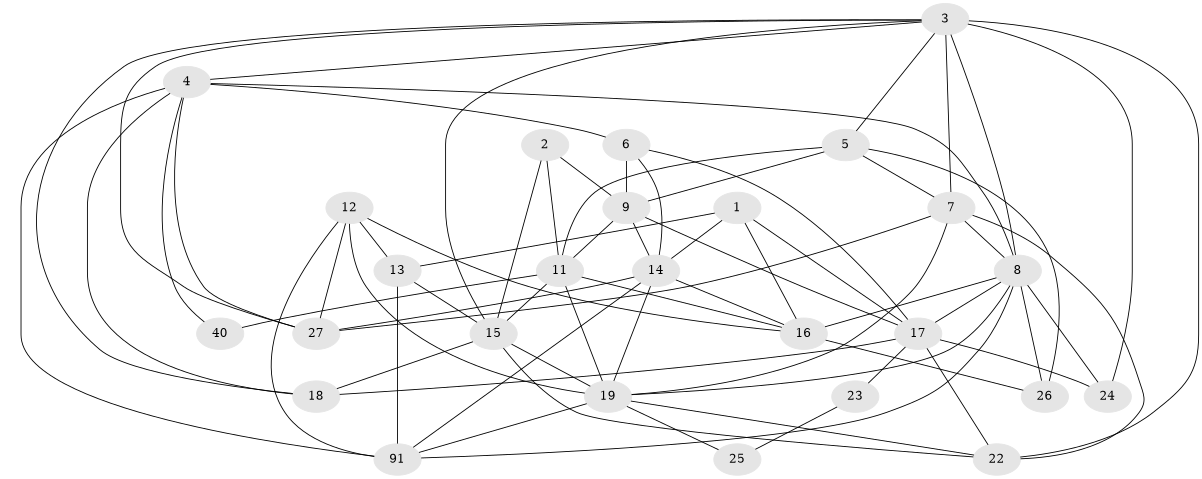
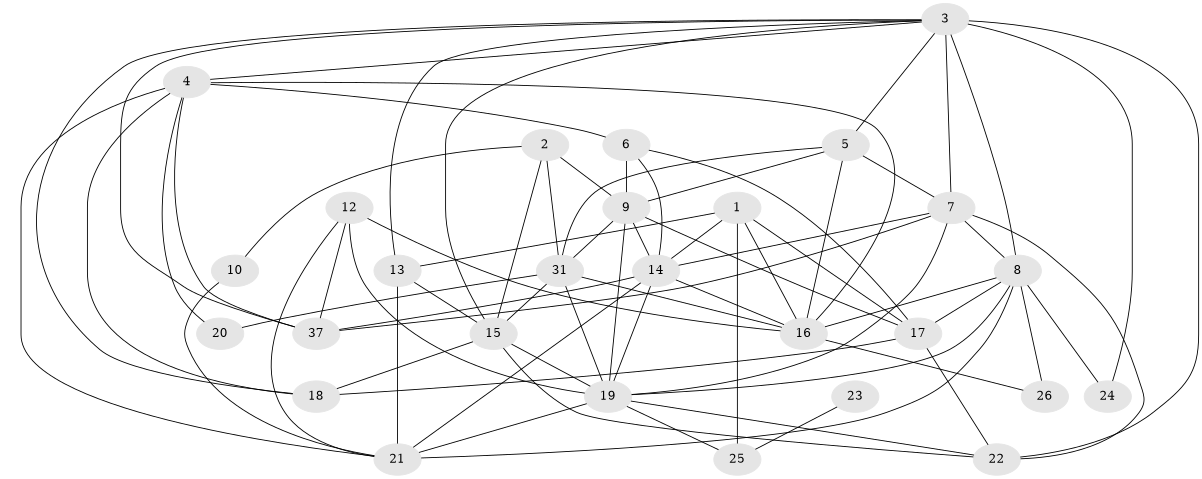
edge "4" -- "8": now "4" -- "16"
edge "5" -- "26": now "5" -- "16"
edge "12" -- "13": now "3" -- "13"
edge "7" -- "14": added
node "10": added
node "11": label "11" -> "31"
edge "9" -- "19": added
node "40": label "40" -> "20"
node "27": label "27" -> "37"
edge "1" -- "25": added
edge "17" -- "24": removed
edge "17" -- "23": removed
node "91": label "91" -> "21"
